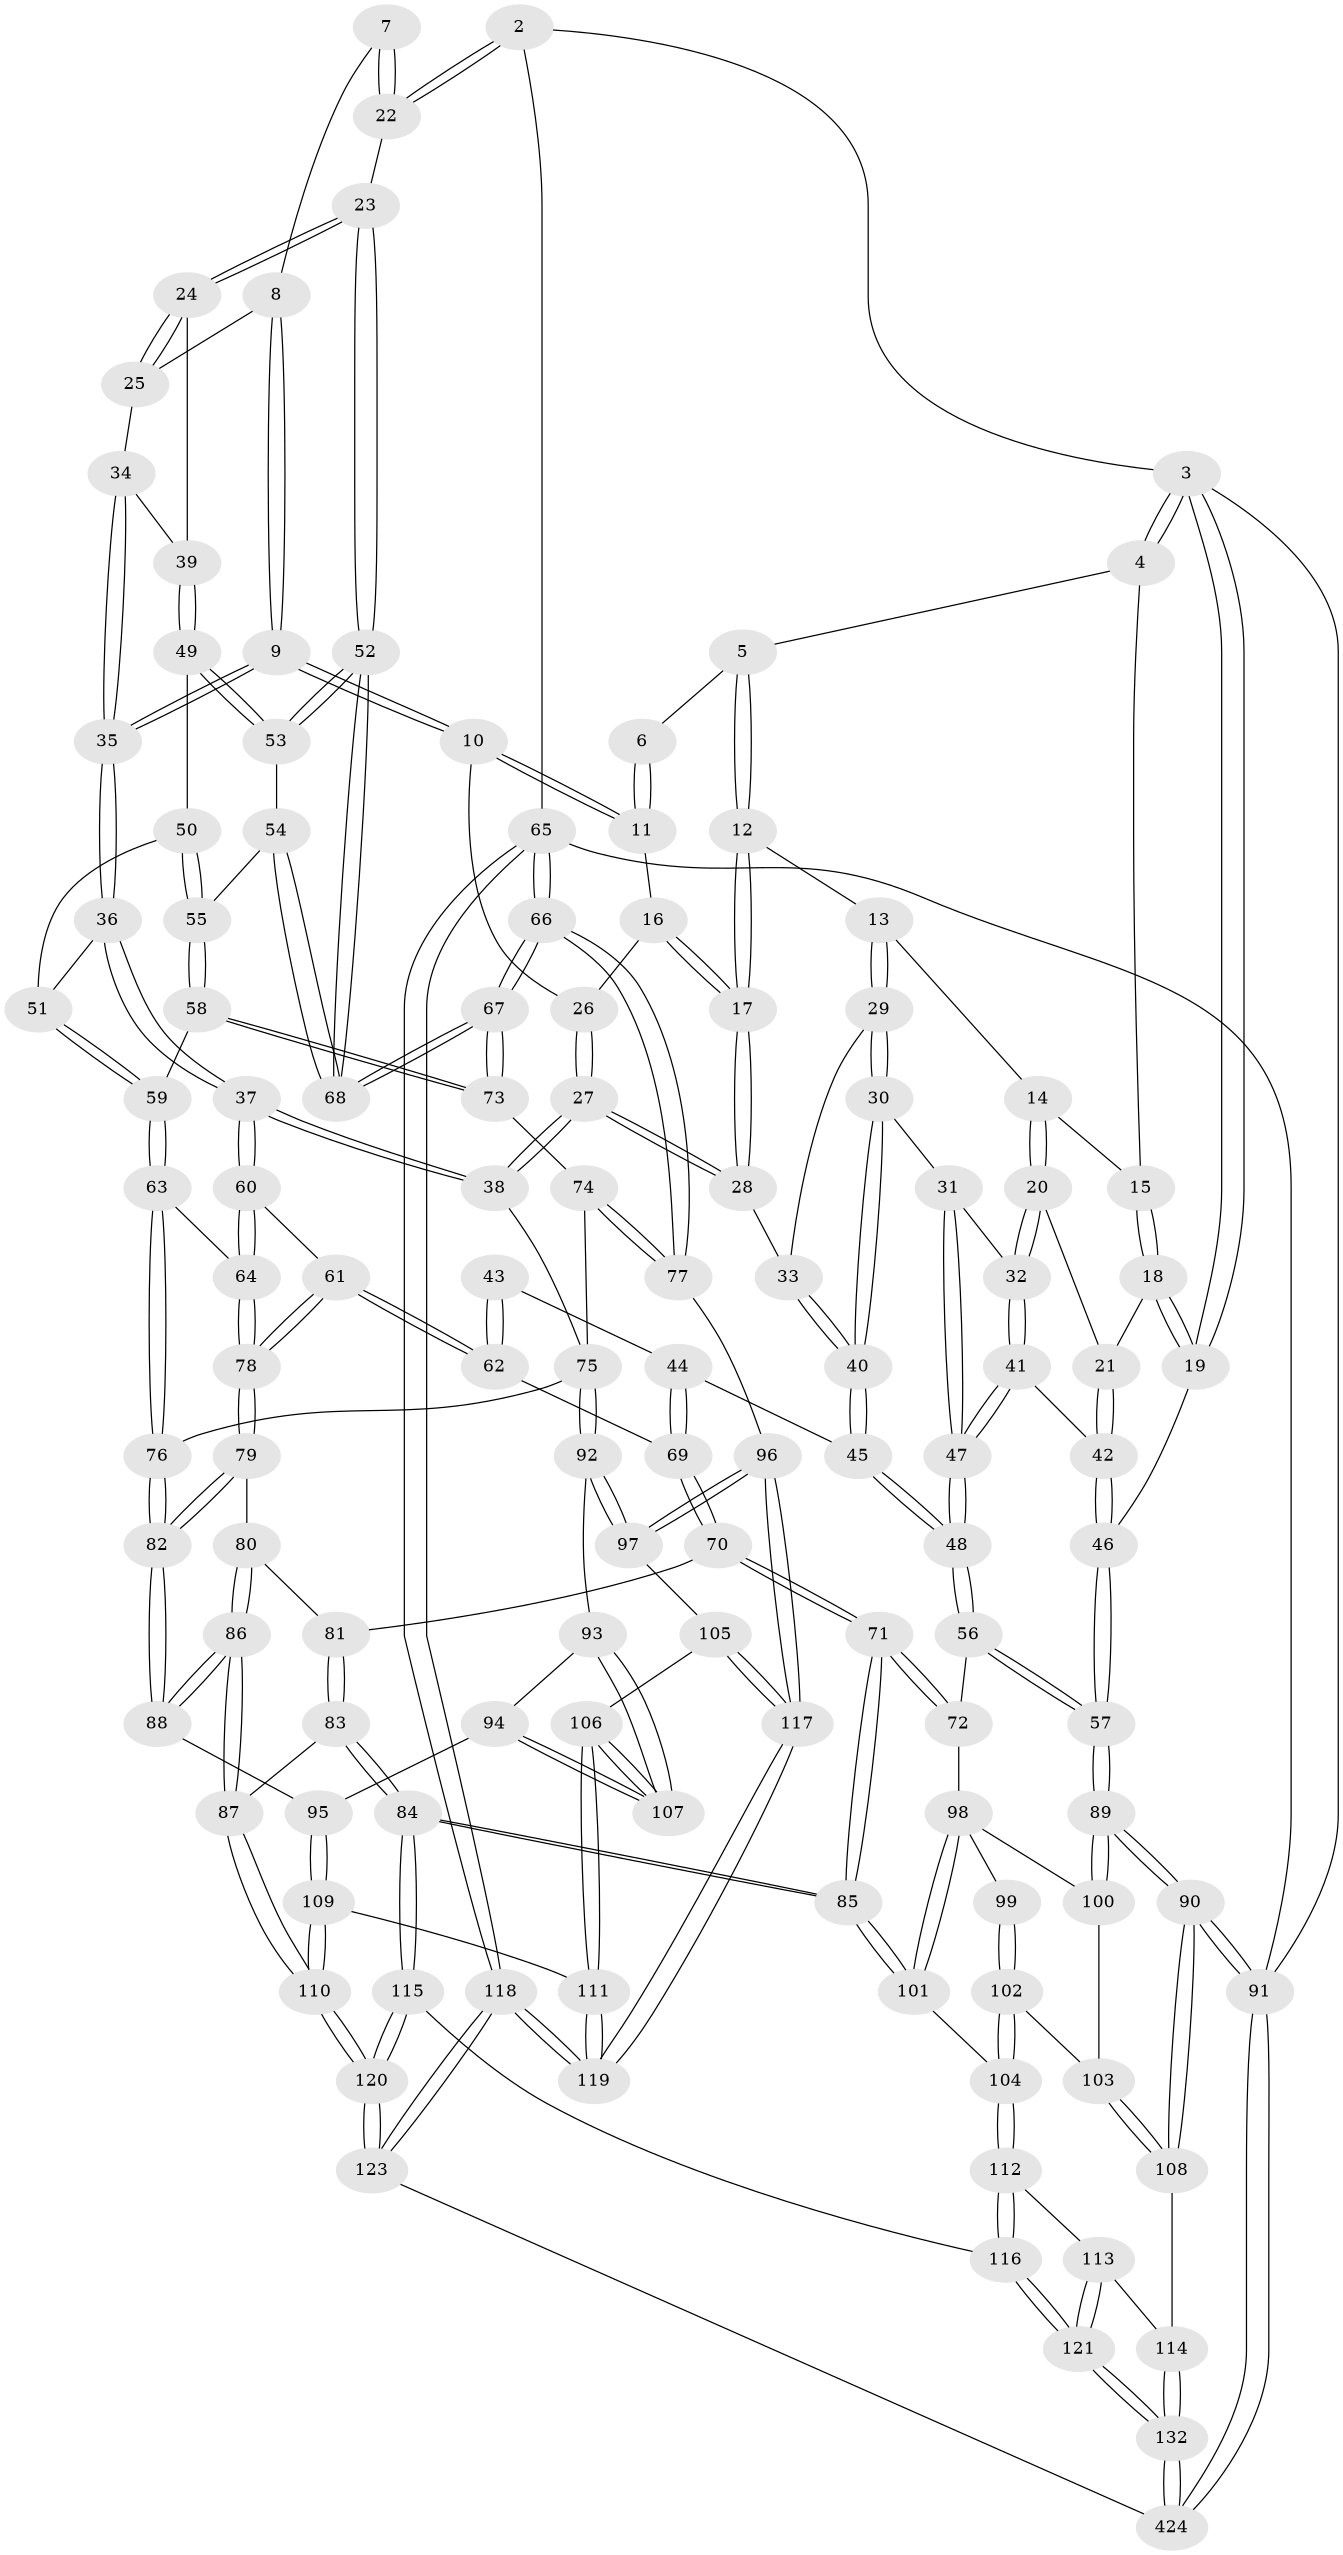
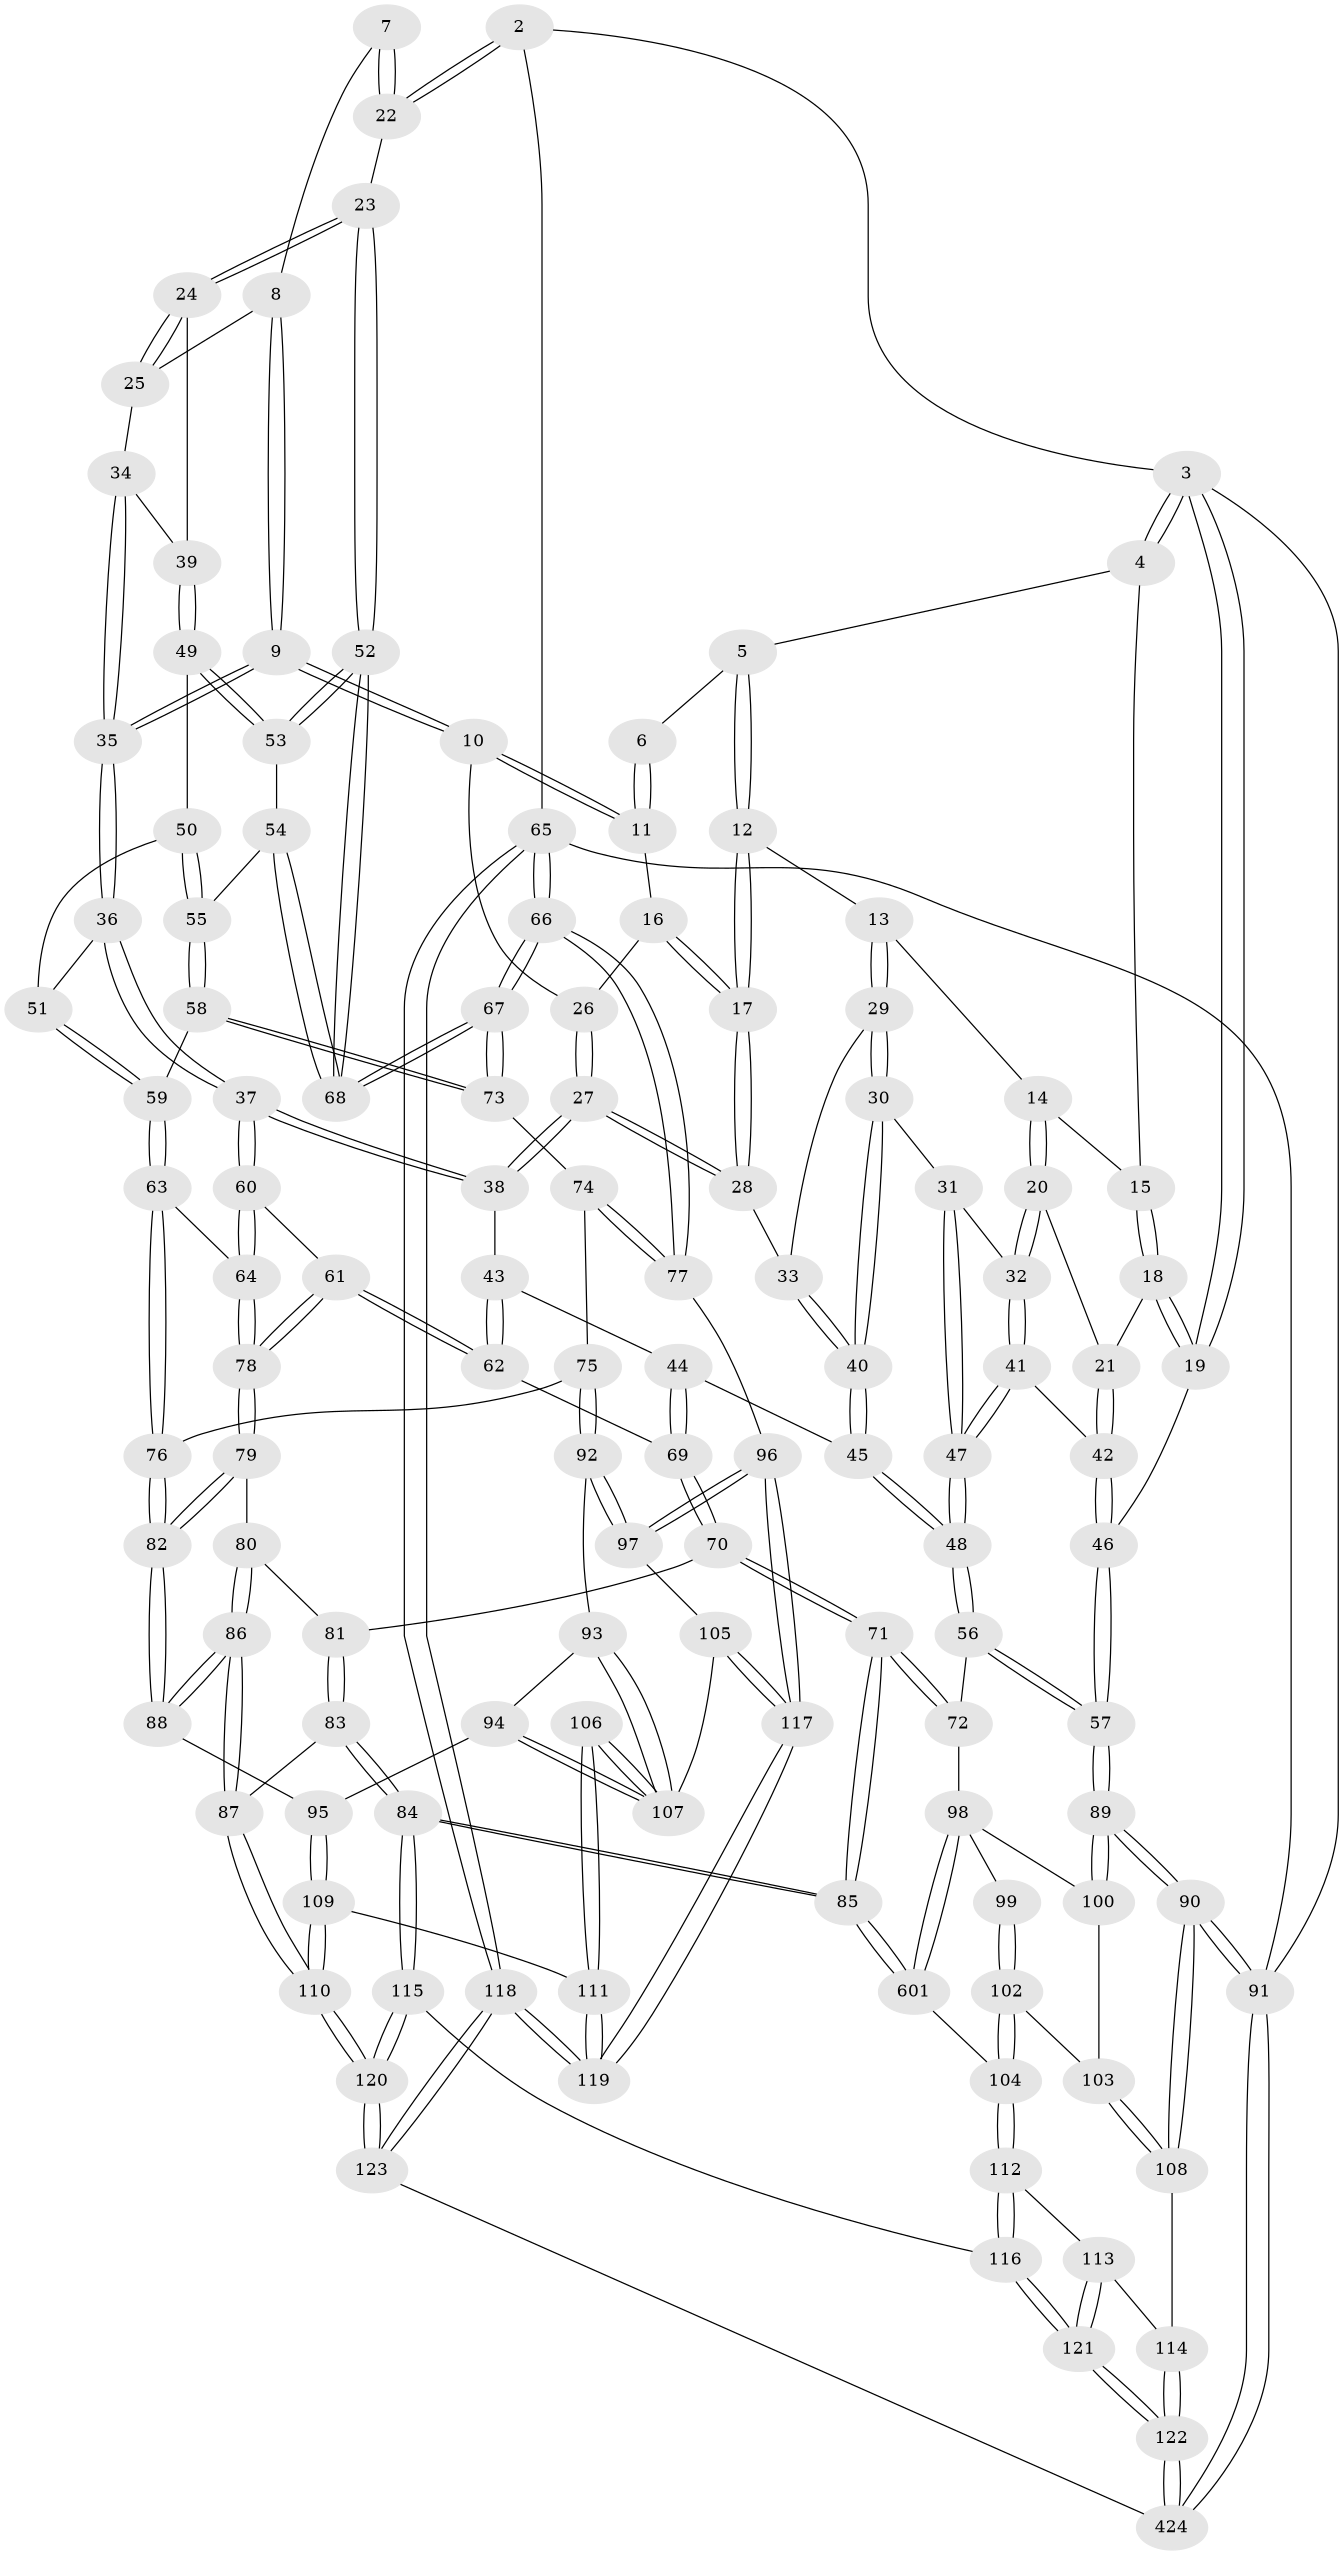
edge "38" -- "75": now "38" -- "43"
edge "105" -- "106": now "105" -- "107"
node "101": label "101" -> "601"
node "132": label "132" -> "122"
